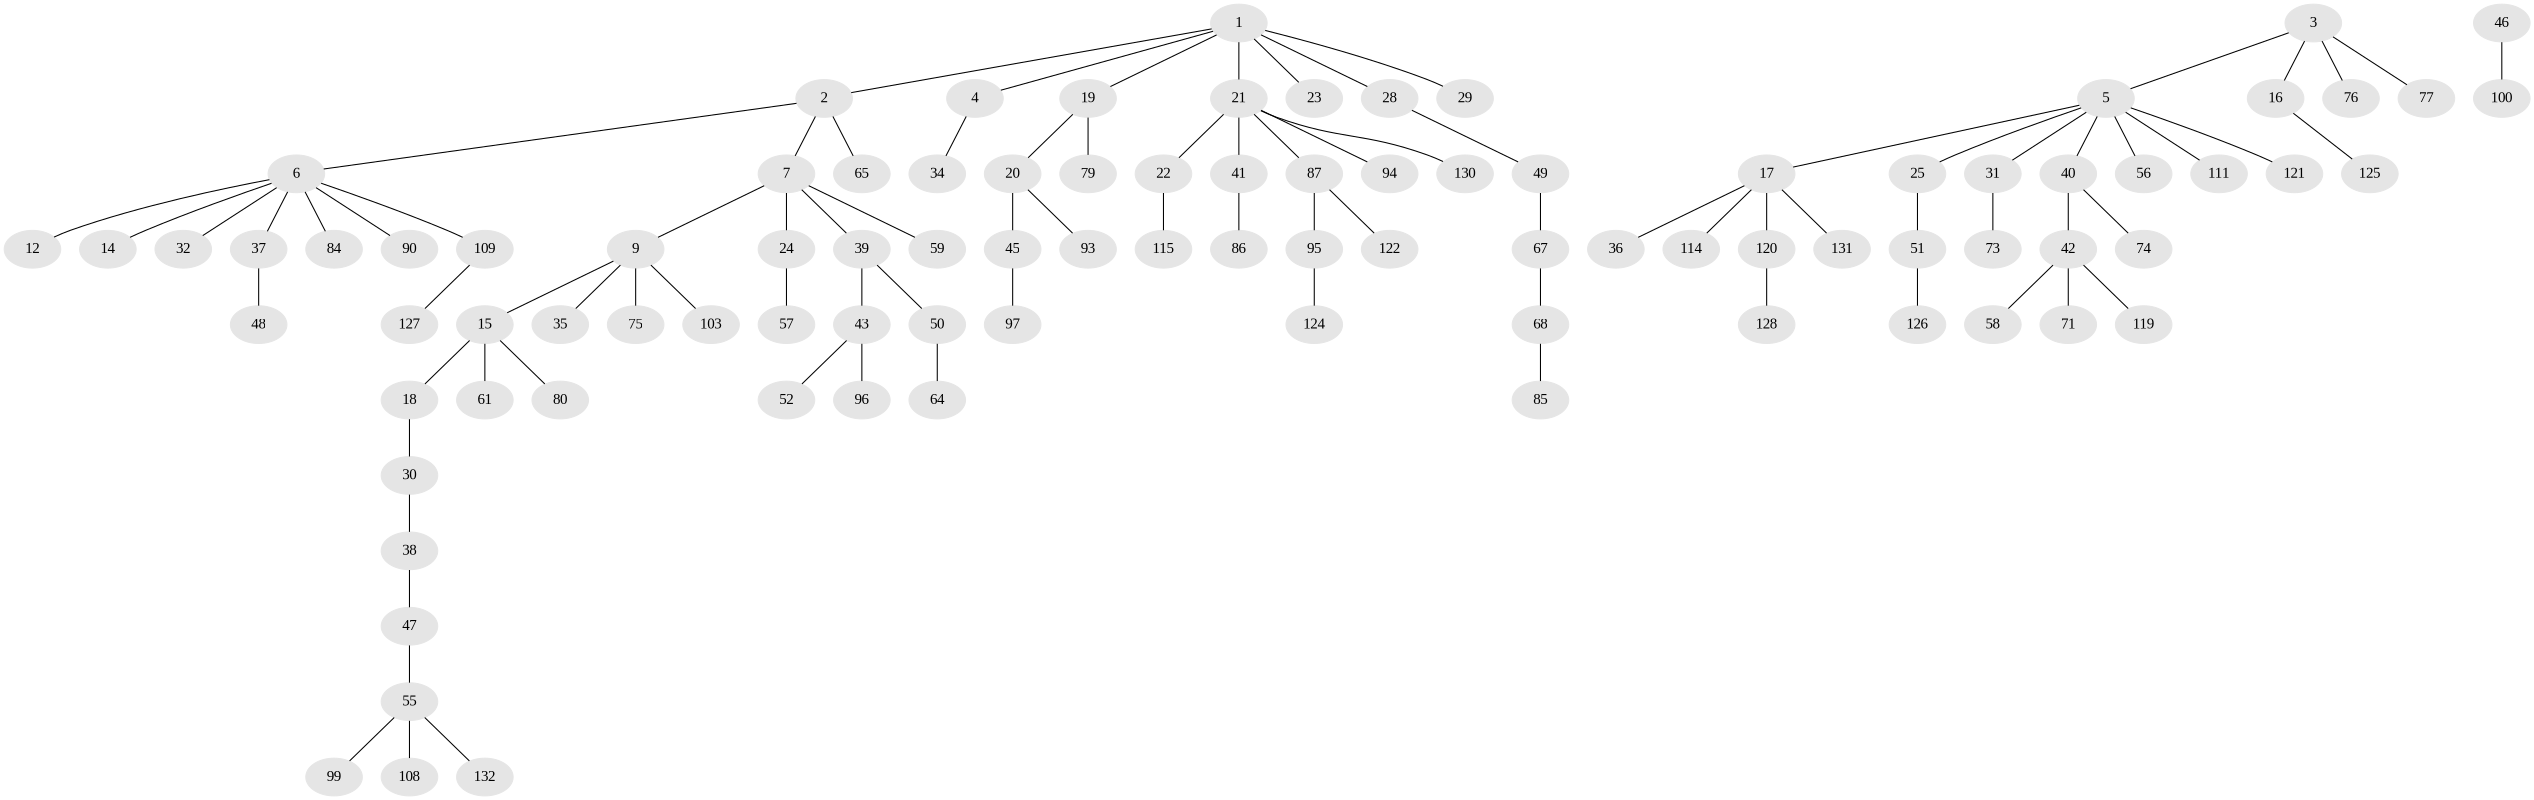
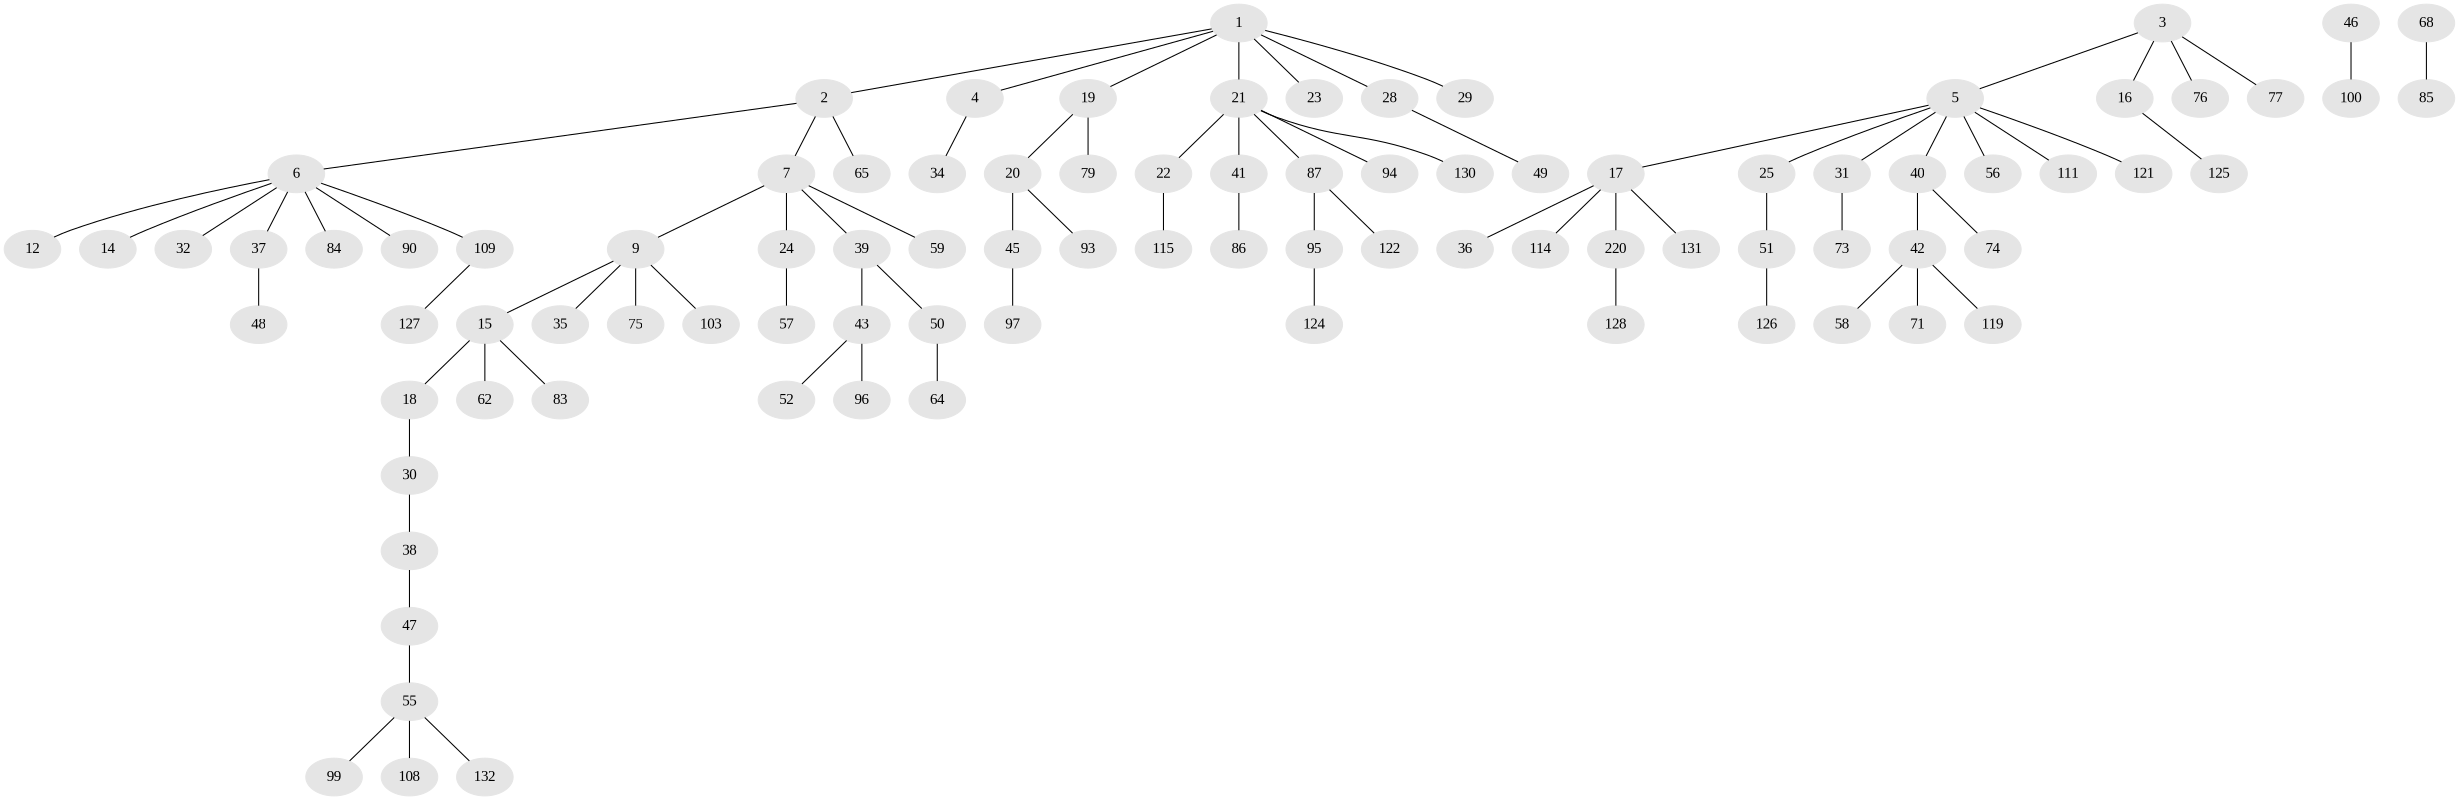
node "67": removed
node "120": label "120" -> "220"
node "61": label "61" -> "62"
node "80": label "80" -> "83"
